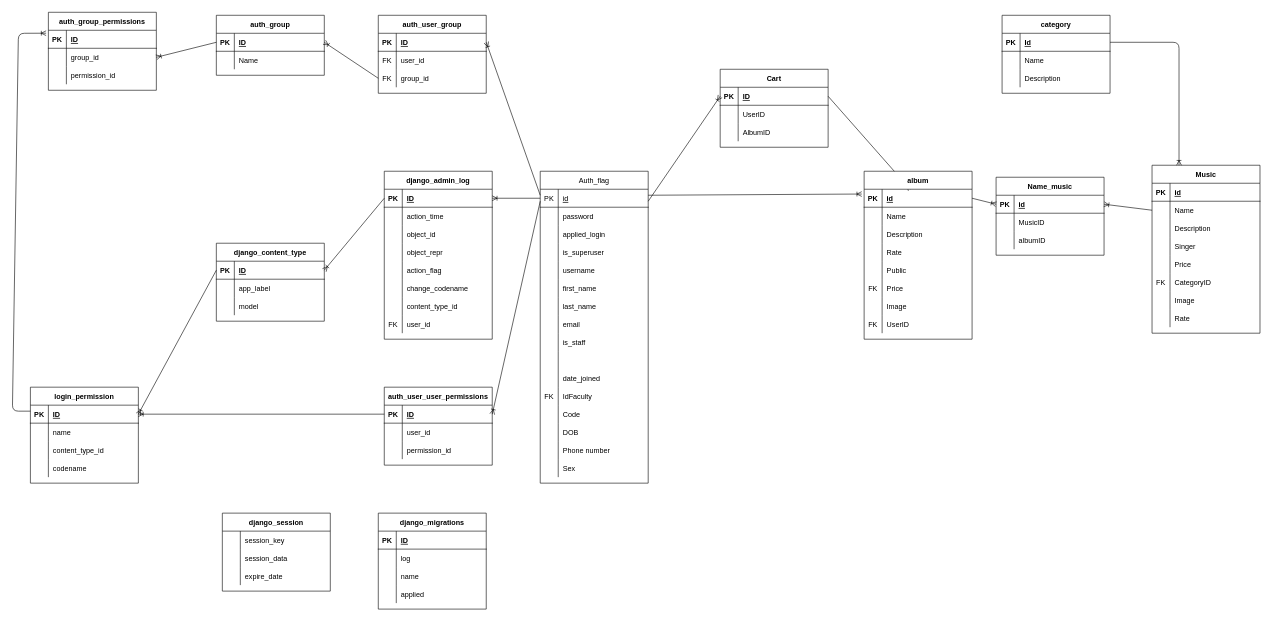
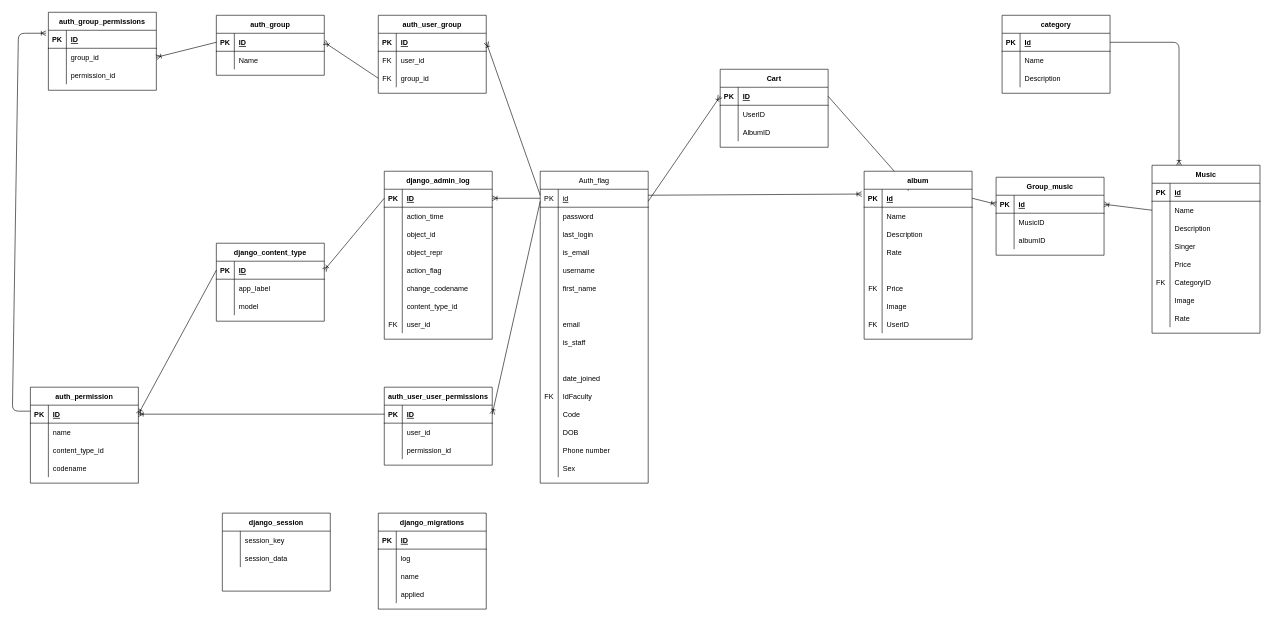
node "Name_music": label "Name_music" -> "Group_music"
node "applied_login": label "applied_login" -> "last_login"
node "is_superuser": label "is_superuser" -> "is_email"
node "Public": removed
node "last_name": removed
node "login_permission": label "login_permission" -> "auth_permission"
node "expire_date": removed
